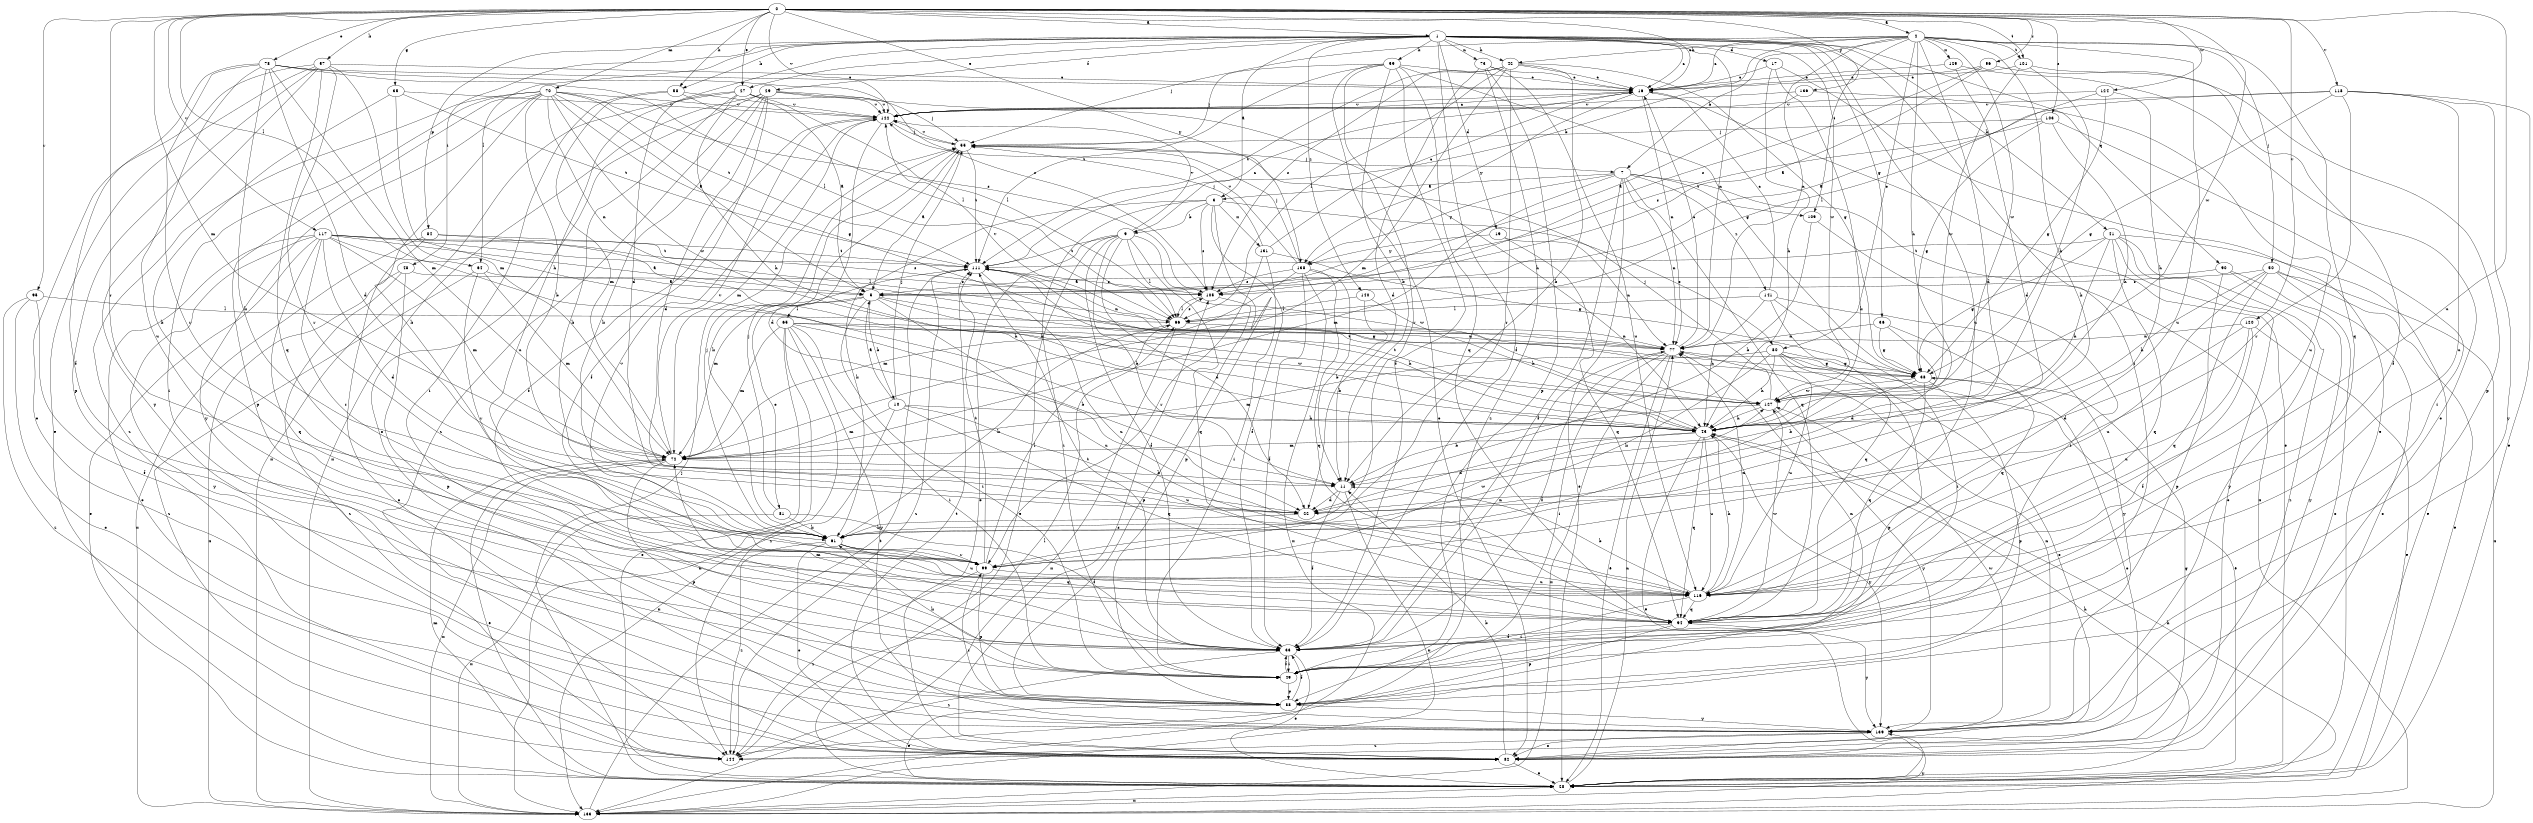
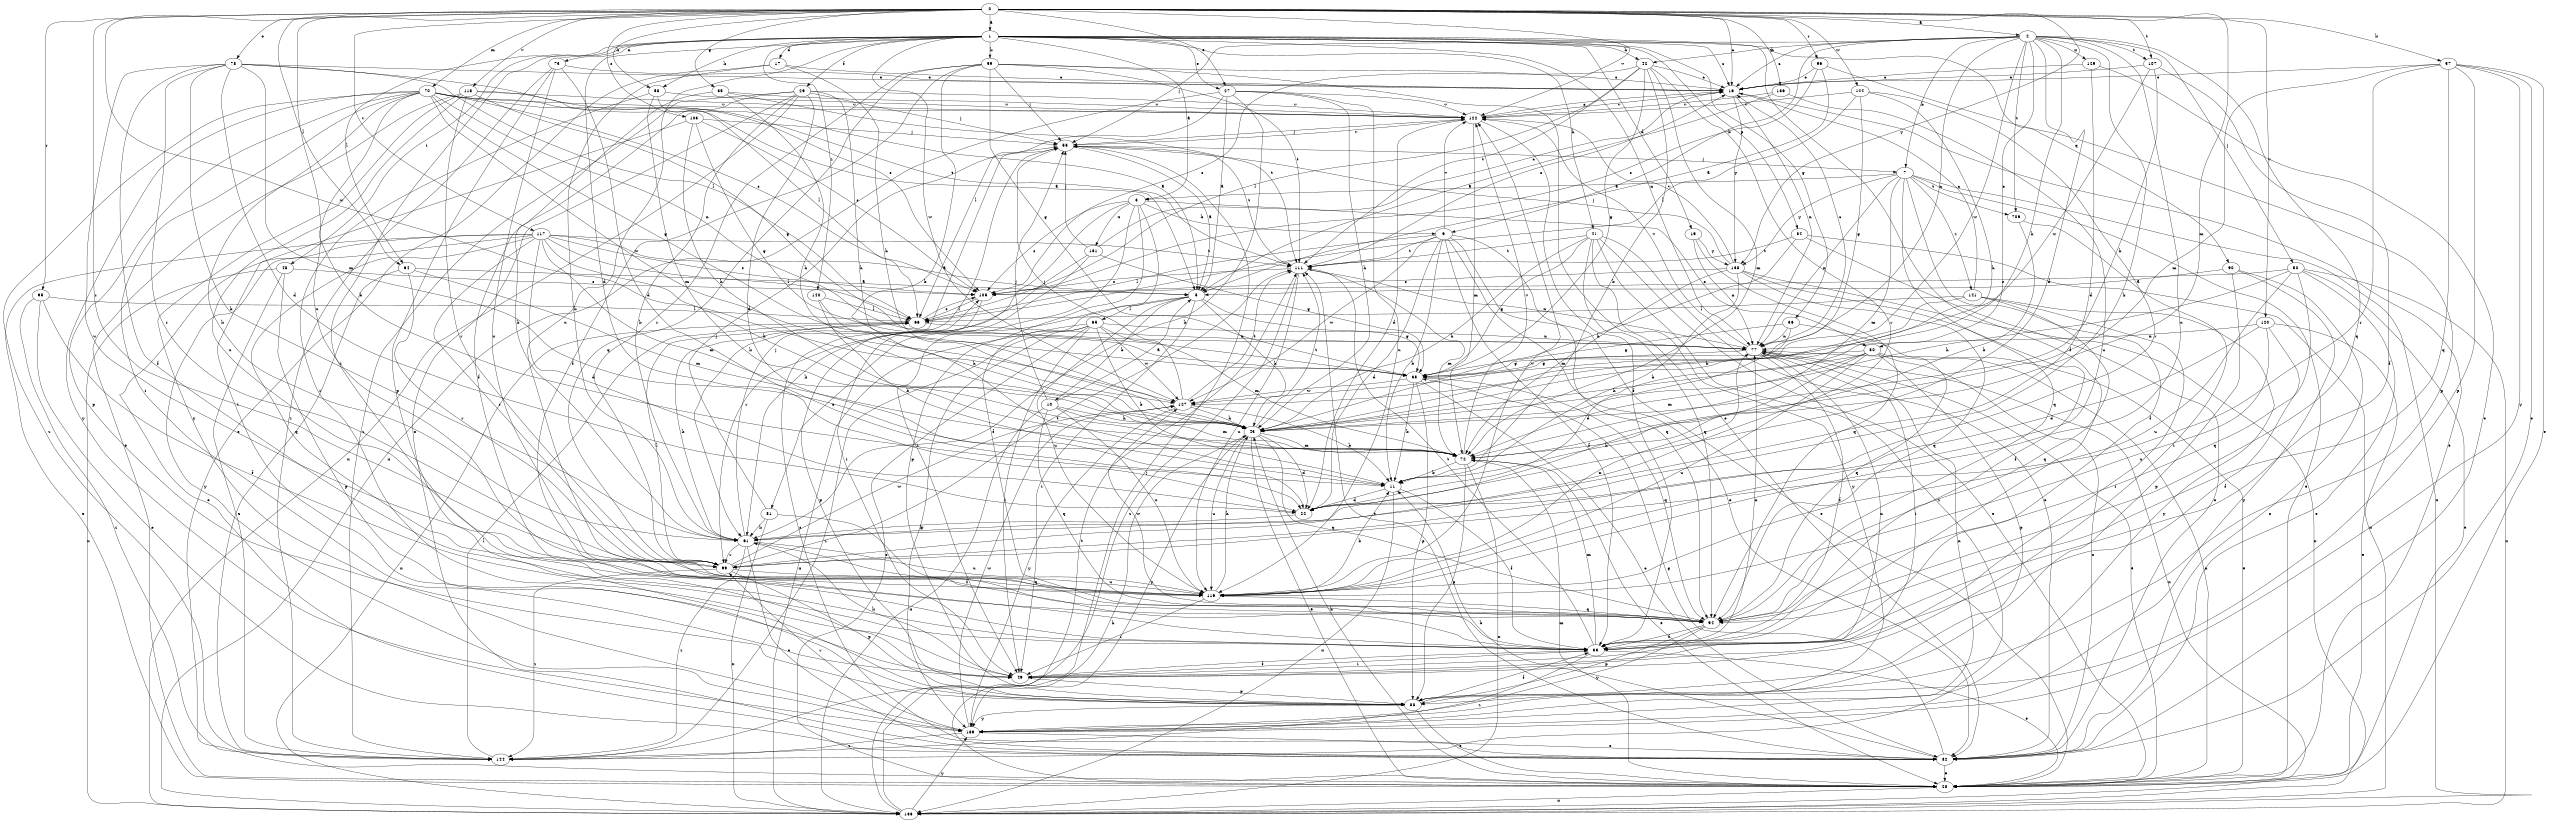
node "101": label "101" -> "107"
node "109": label "109" -> "709"
edge "124" -> "99": added, label "r"
